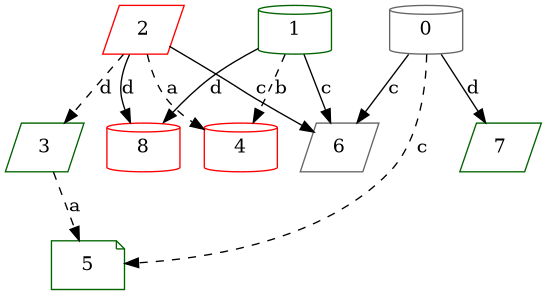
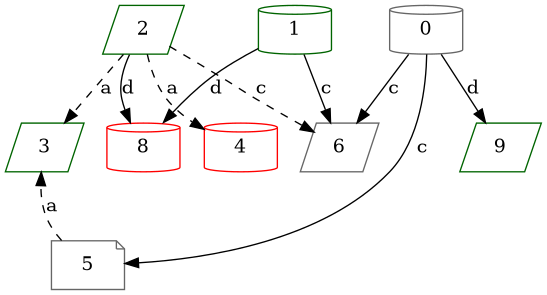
node "2": color red -> darkgreen
edge "1" -> "4": removed, label "b"
edge "2" -> "6": style solid -> dashed
edge "2" -> "3": label "d" -> "a"
node "7": label "7" -> "9"
edge "3" -> "5": reversed
edge "0" -> "5": style dashed -> solid
node "5": color darkgreen -> gray40
